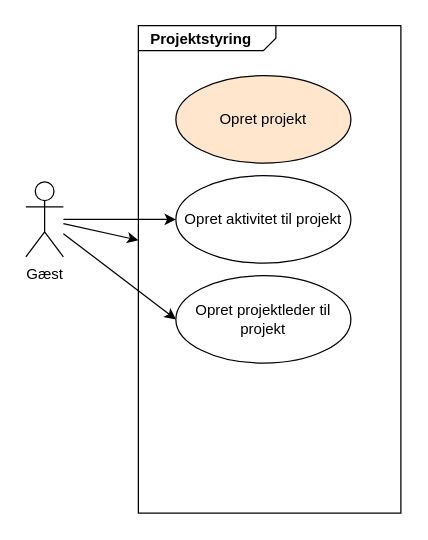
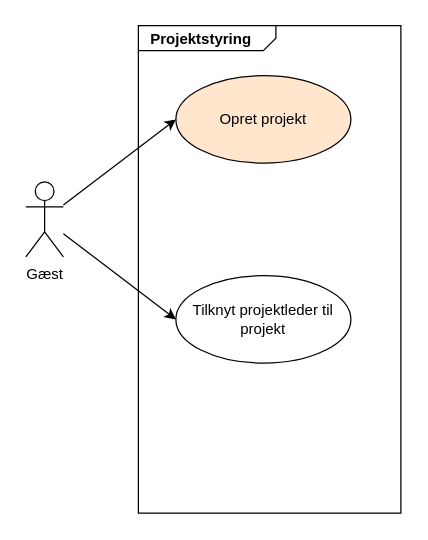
edge "Gæst" -> "Opret aktivitet til projekt": removed
node "Opret aktivitet til projekt": removed
edge "Gæst" -> "Projektstyring": now "Gæst" -> "Opret projekt"
node "Opret projektleder til projekt": label "Opret projektleder til projekt" -> "Tilknyt projektleder til projekt"
